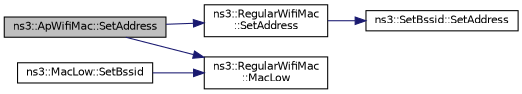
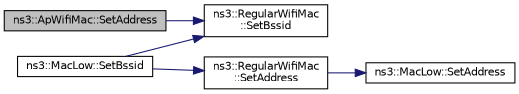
node "ns3::SetBssid::SetAddress": label "ns3::SetBssid::SetAddress" -> "ns3::MacLow::SetAddress"
edge "ns3::ApWifiMac::SetAddress" -> "ns3::RegularWifiMac ::SetAddress": now "ns3::MacLow::SetBssid" -> "ns3::RegularWifiMac ::SetAddress"
node "ns3::RegularWifiMac ::MacLow": label "ns3::RegularWifiMac ::MacLow" -> "ns3::RegularWifiMac ::SetBssid"
